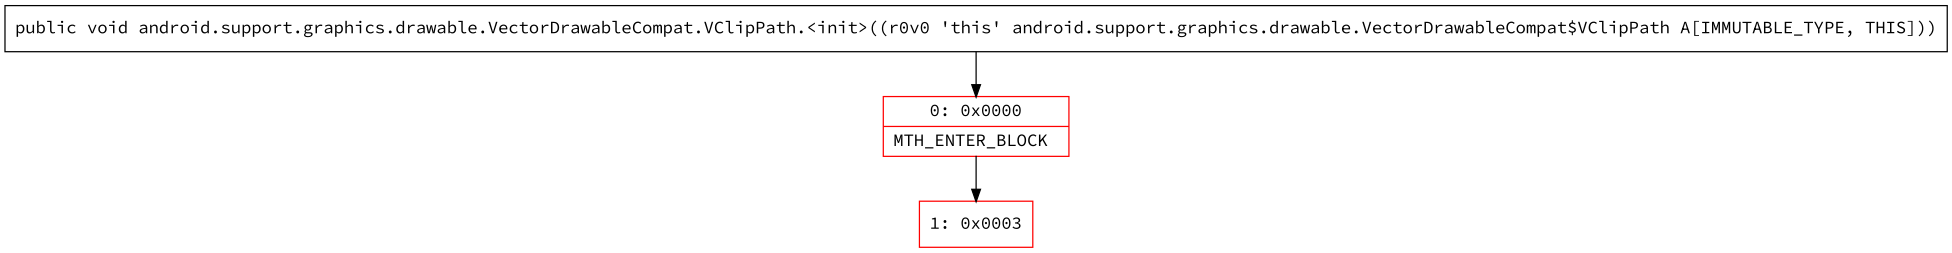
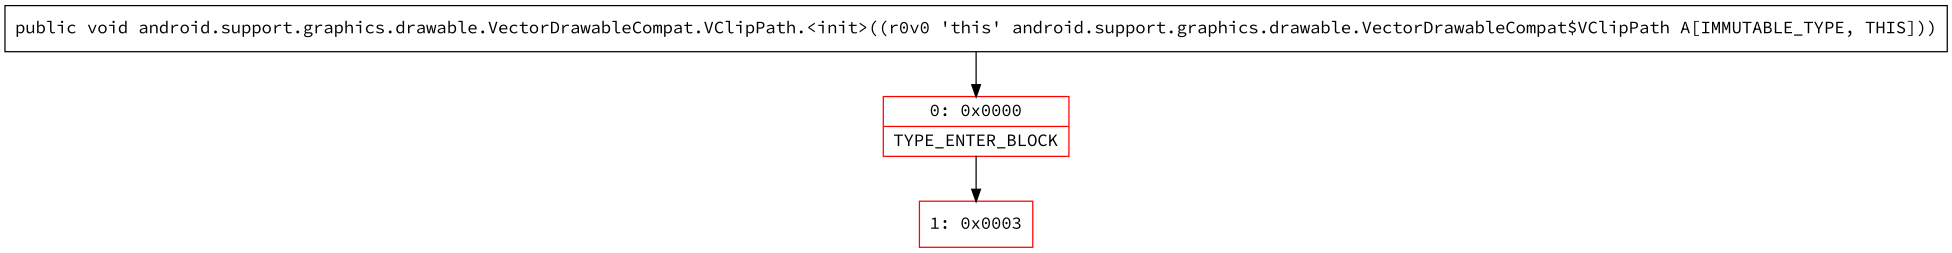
node "0: 0x0000": text "MTH_ENTER_BLOCK" -> "TYPE_ENTER_BLOCK"
